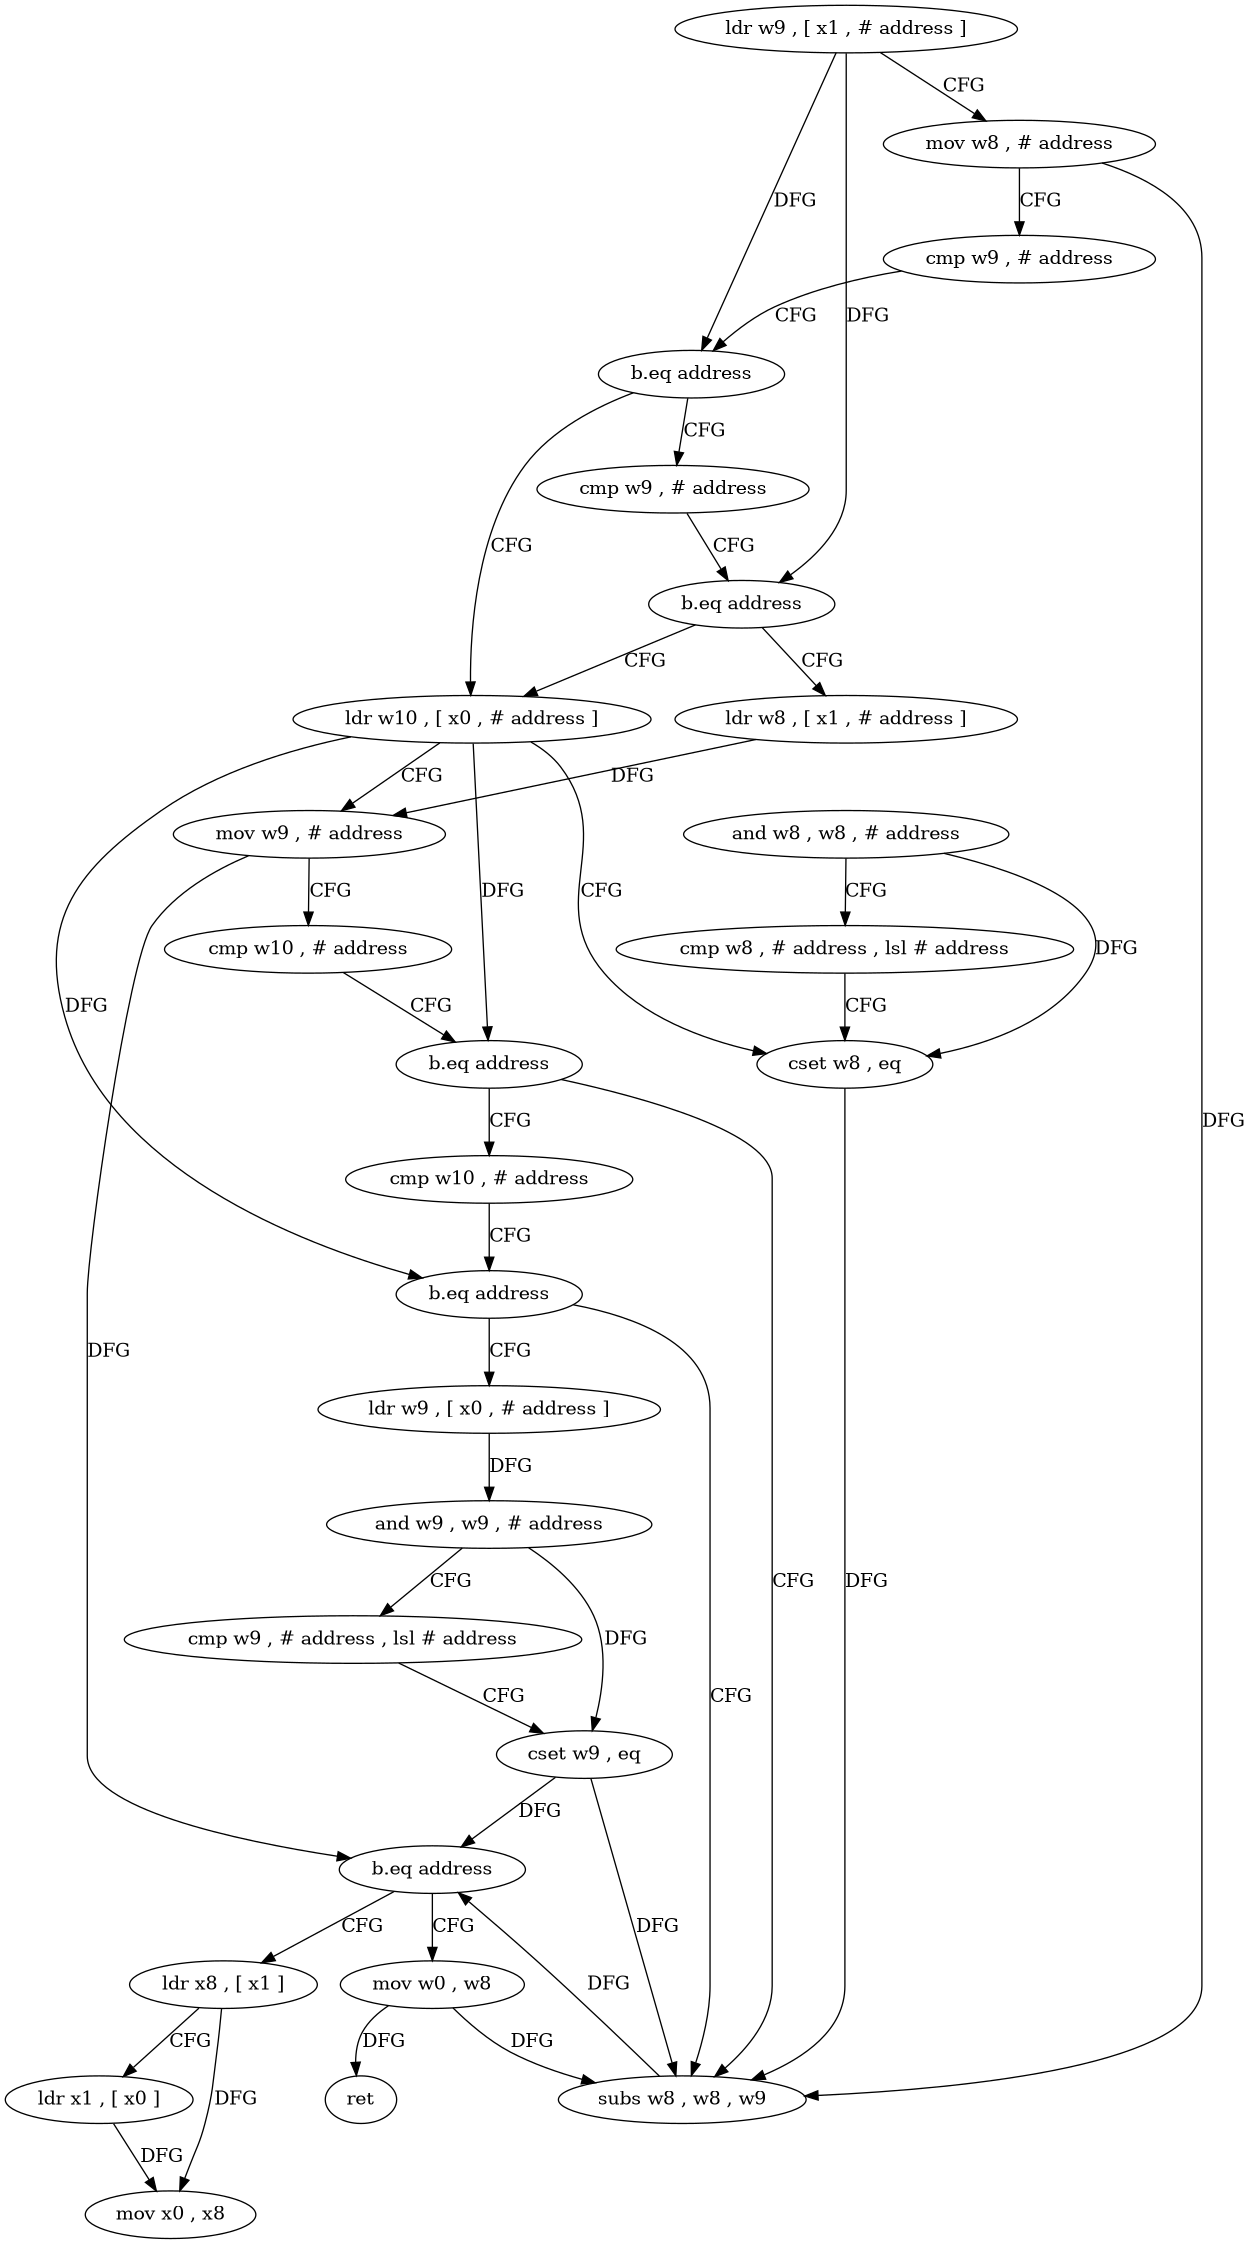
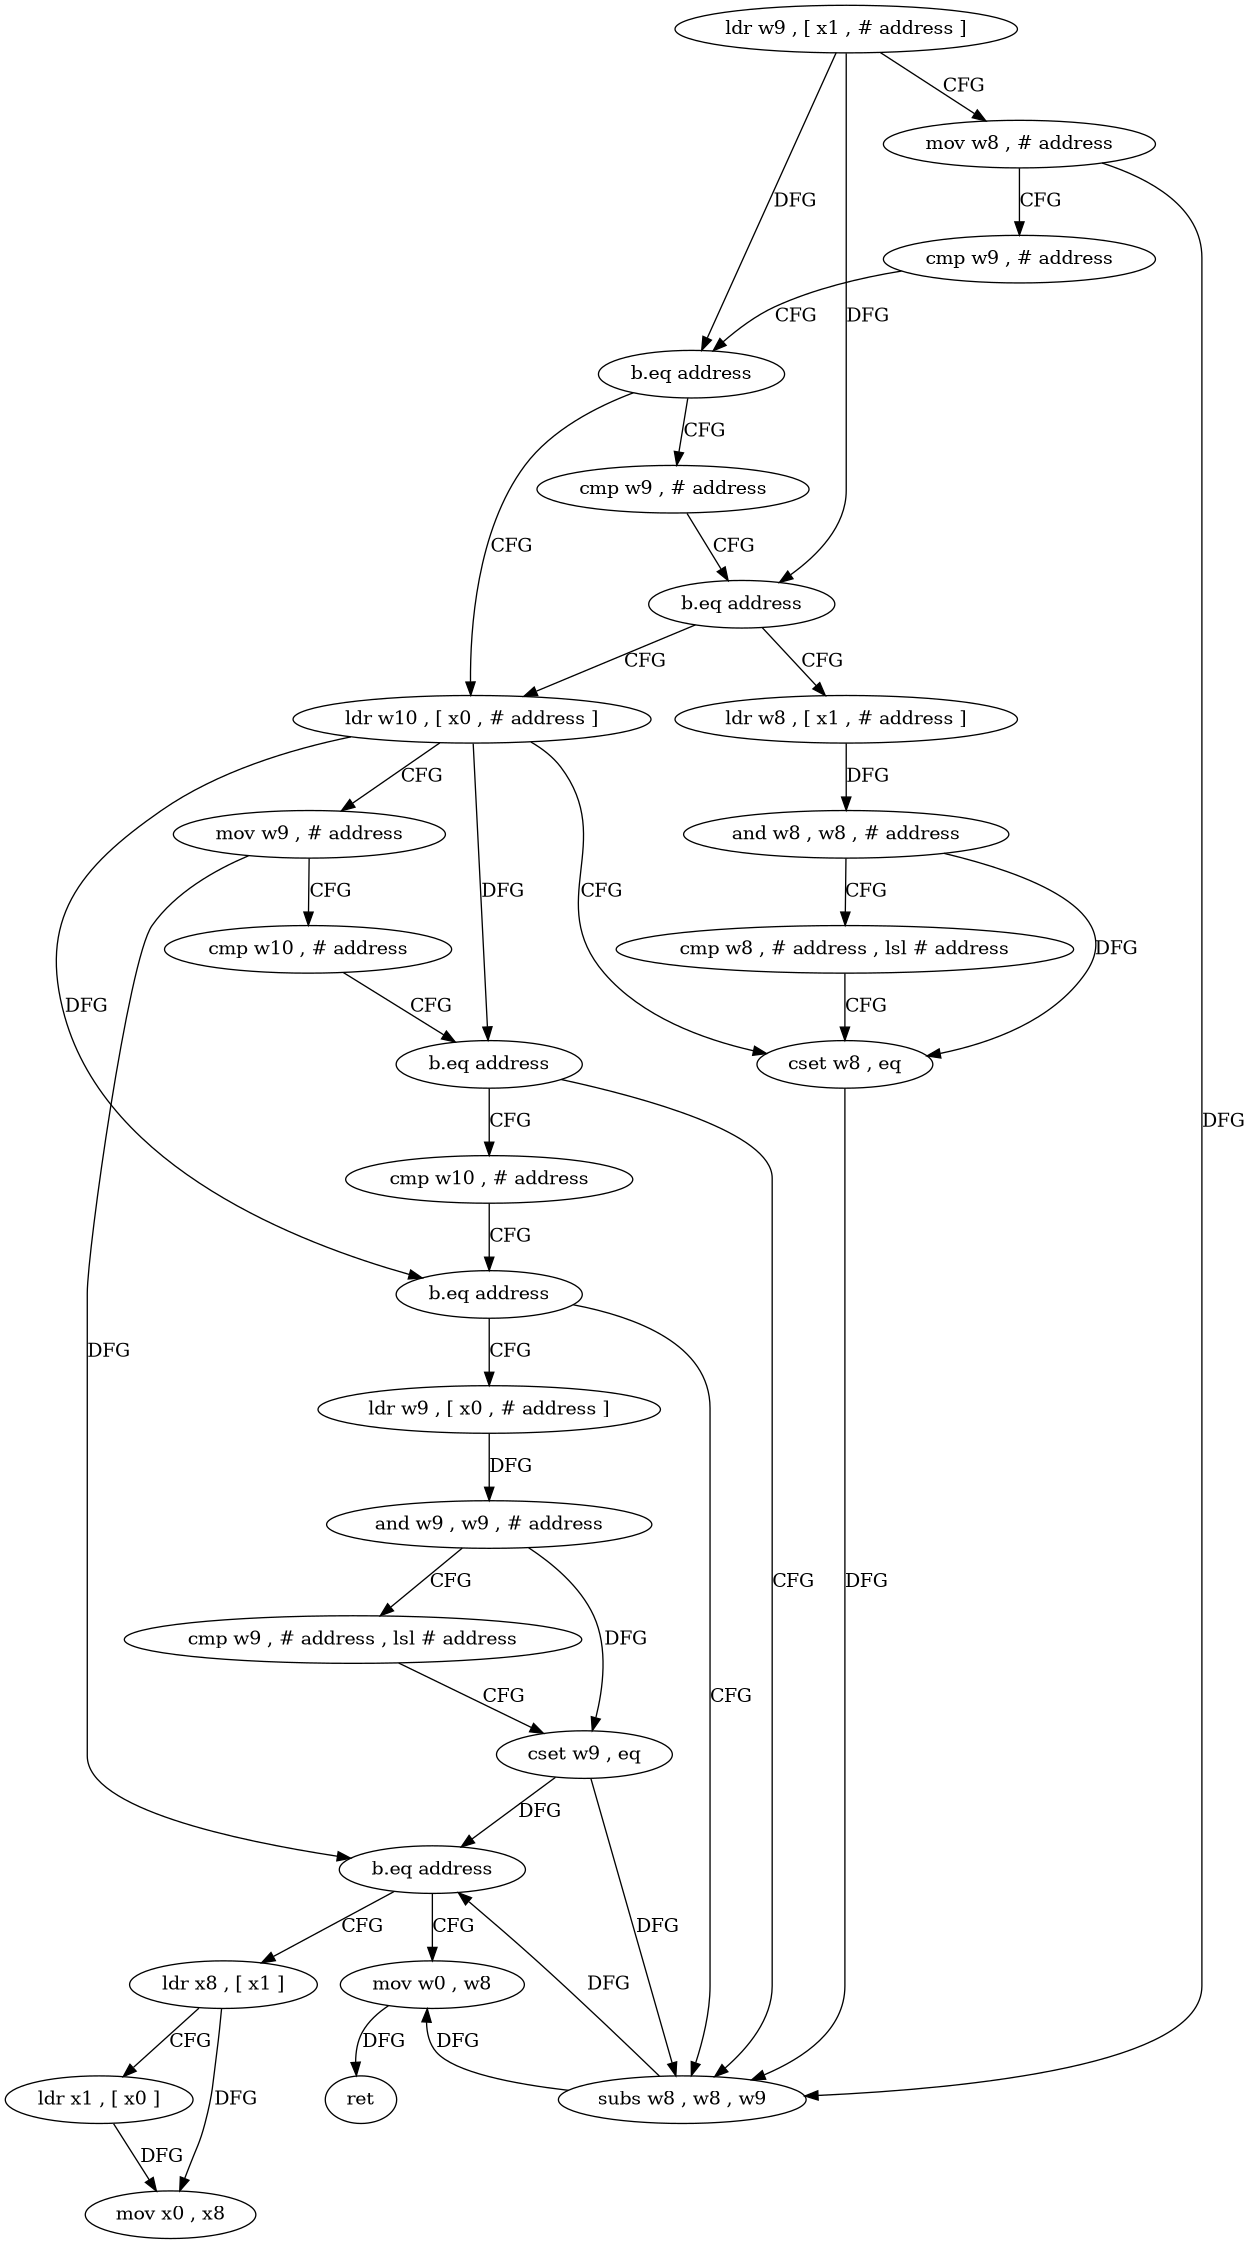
edge "ldr w8 , [ x1 , # address ]" -> "mov w9 , # address": now "ldr w8 , [ x1 , # address ]" -> "and w8 , w8 , # address"
edge "mov w0 , w8" -> "subs w8 , w8 , w9": reversed
